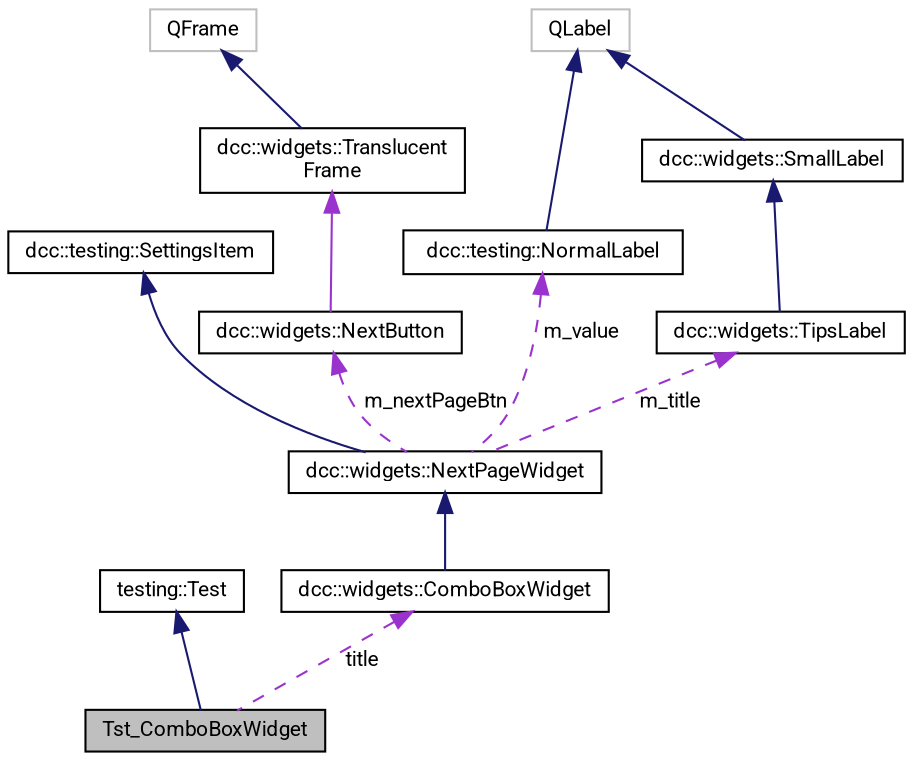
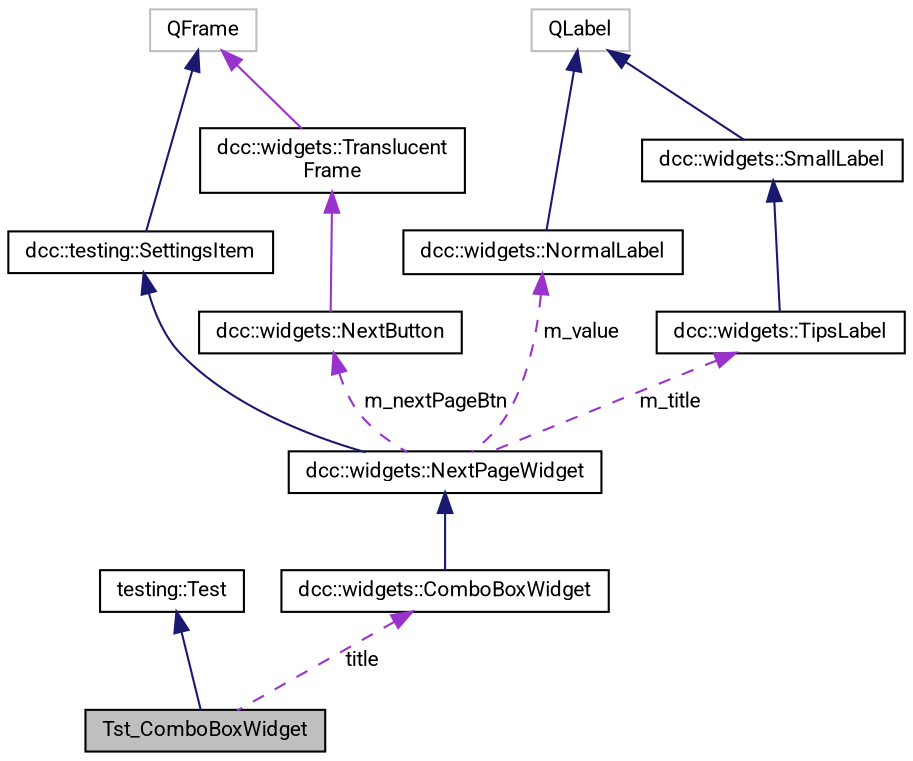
edge "dcc::widgets::Translucent Frame" -> "QFrame": color midnightblue -> darkorchid3
edge "dcc::testing::SettingsItem" -> "QFrame": added
node "dcc::testing::NormalLabel": label "dcc::testing::NormalLabel" -> "dcc::widgets::NormalLabel"
